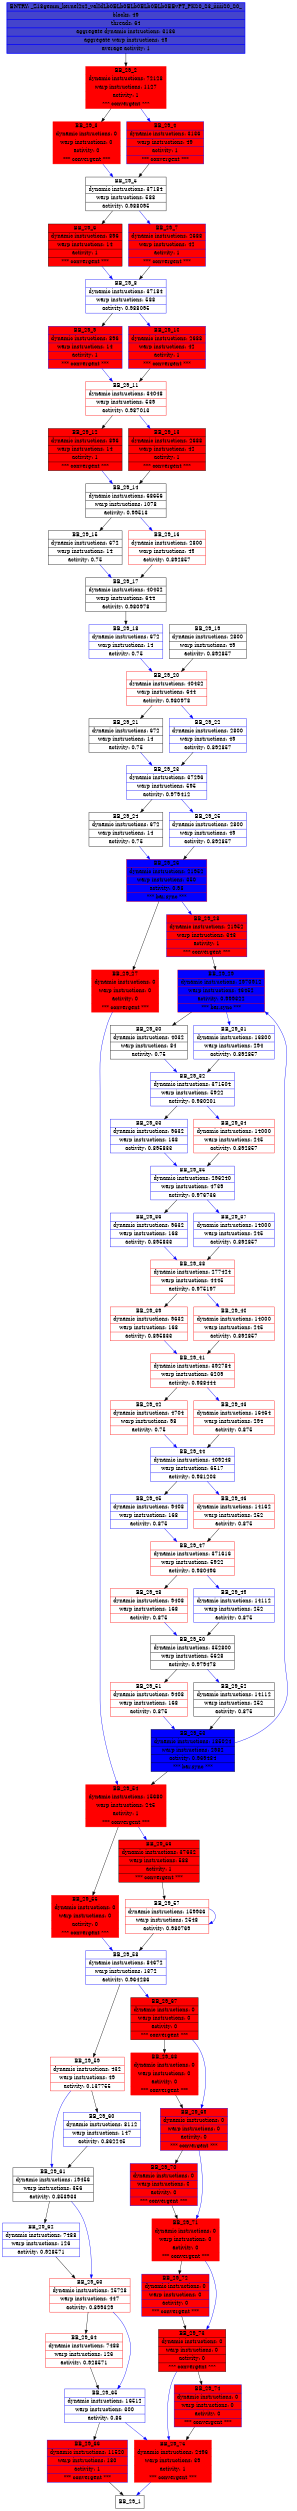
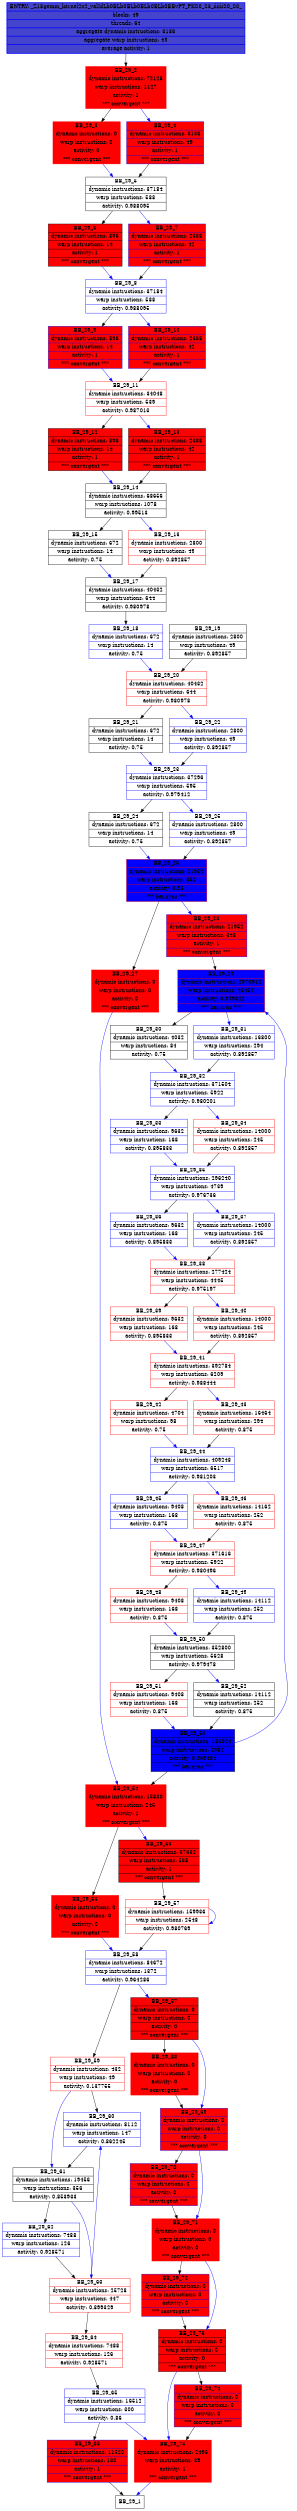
edge "BB_29_63" -> "BB_29_65": now "BB_29_63" -> "BB_29_60"
